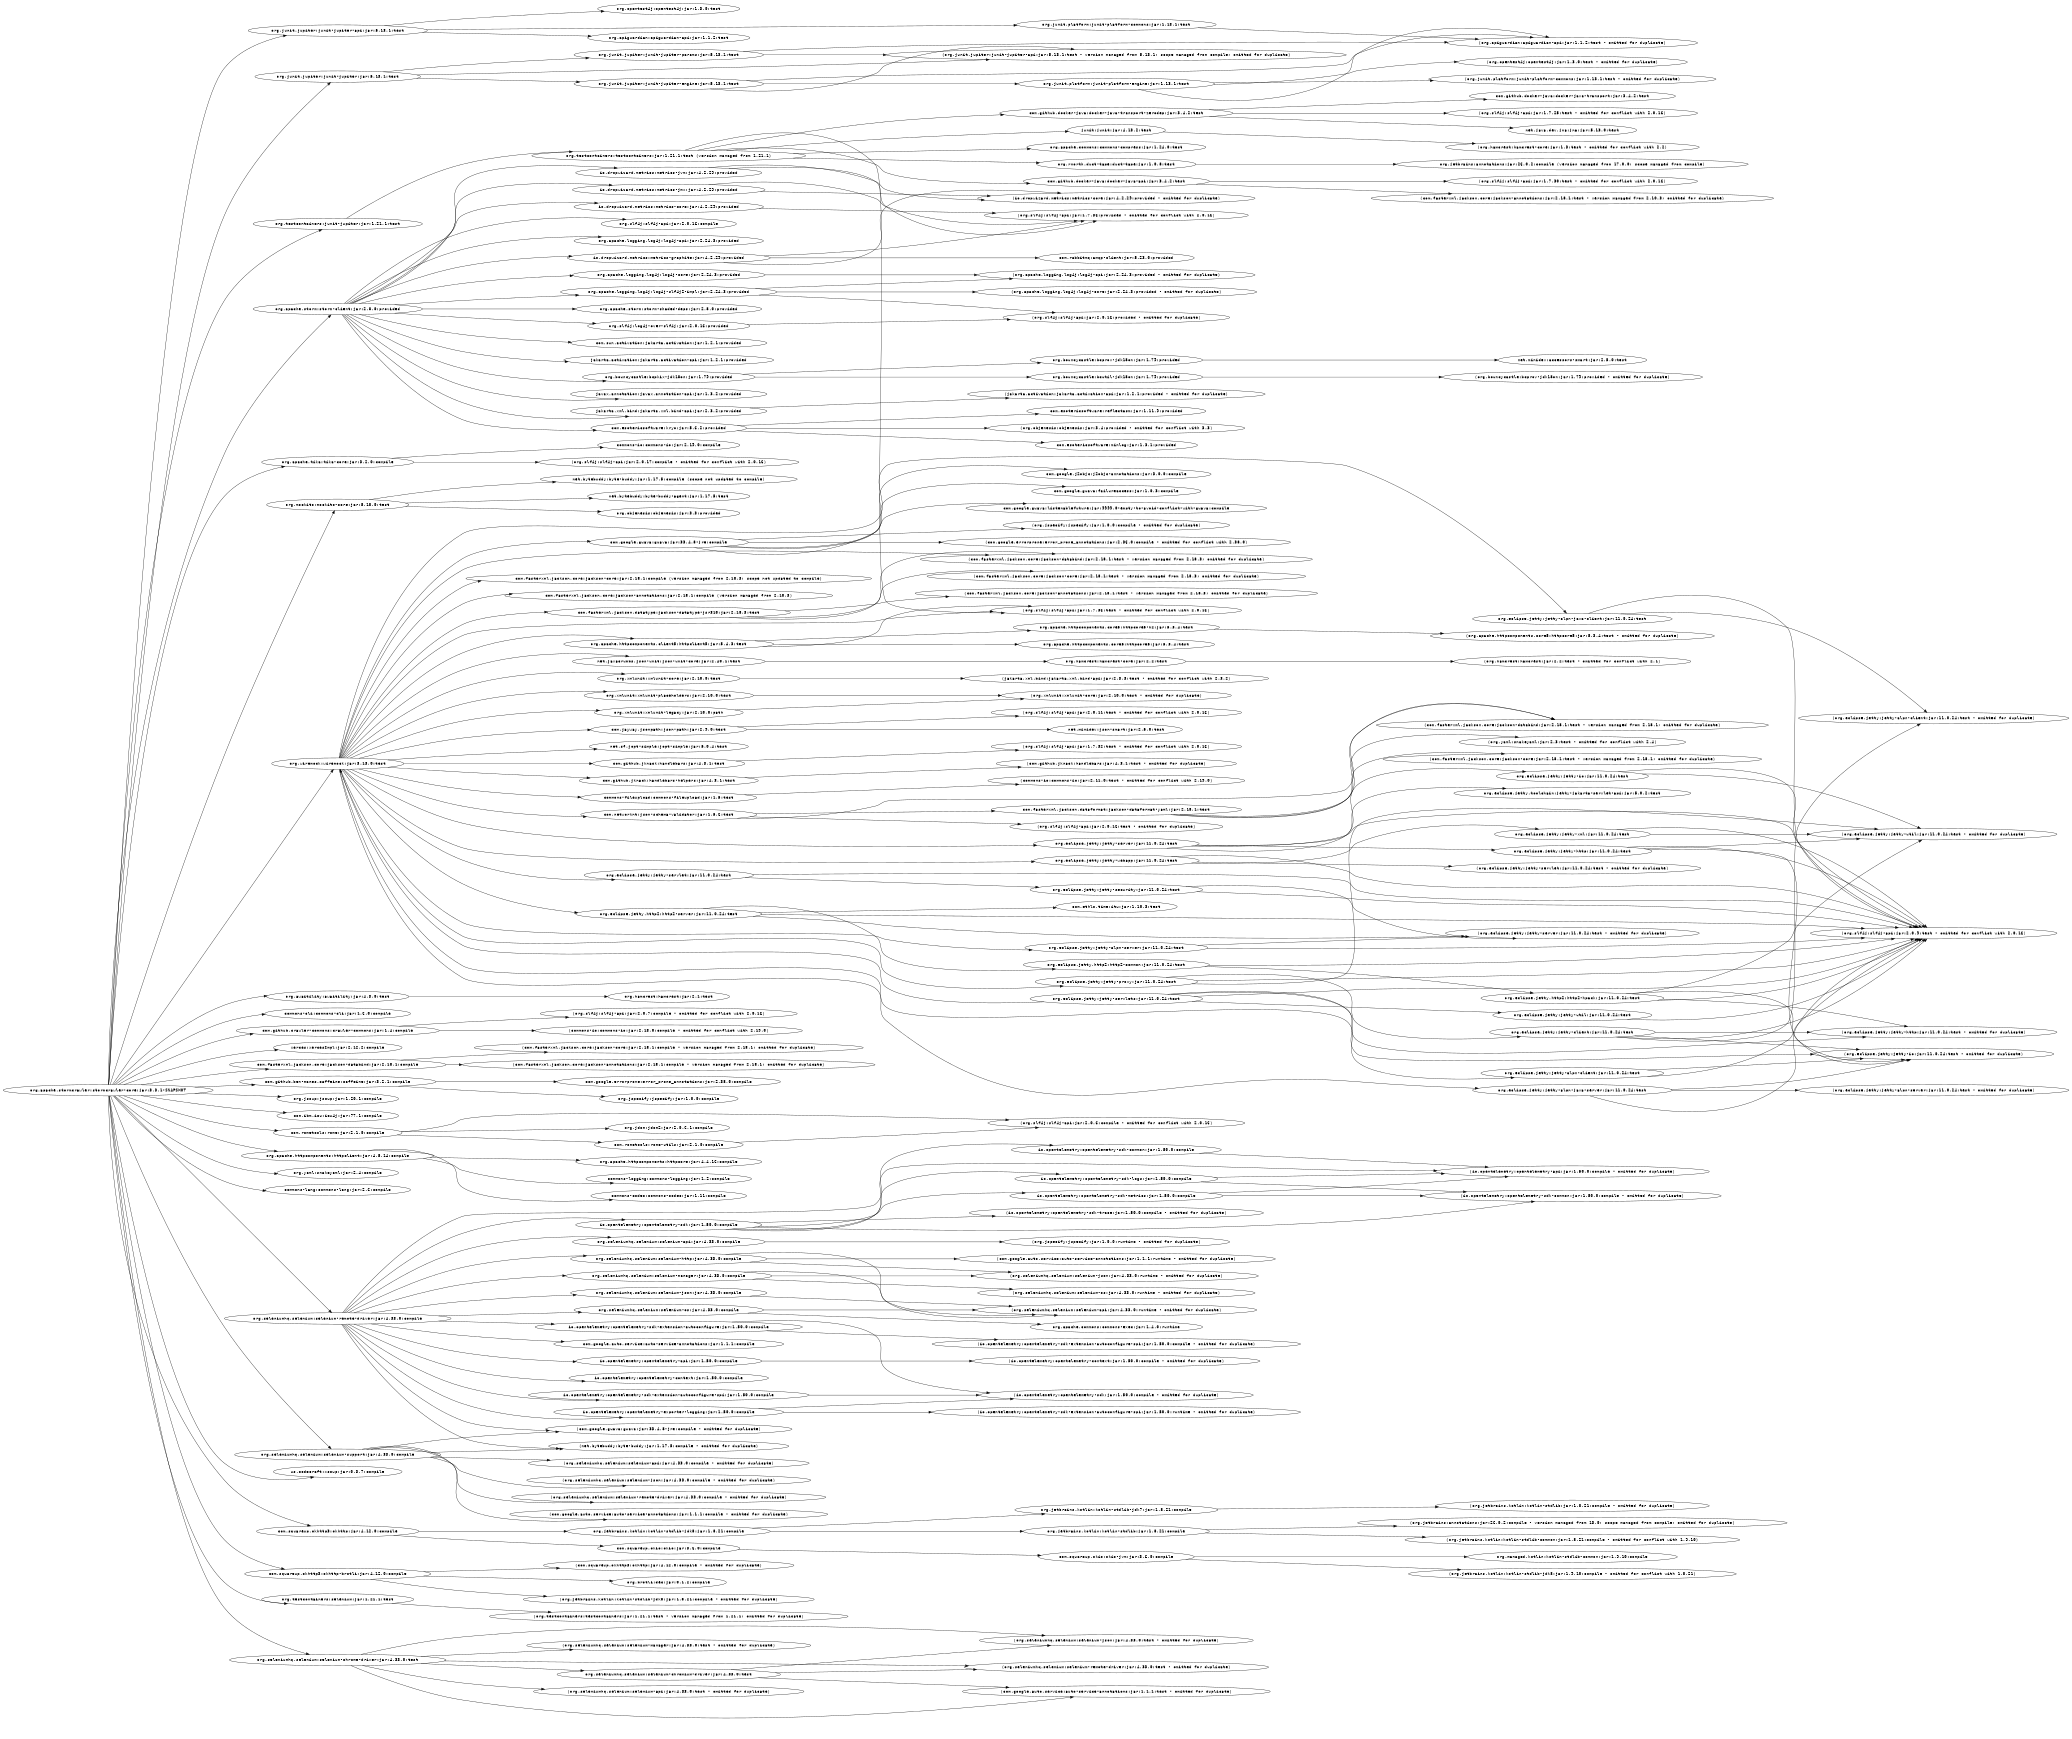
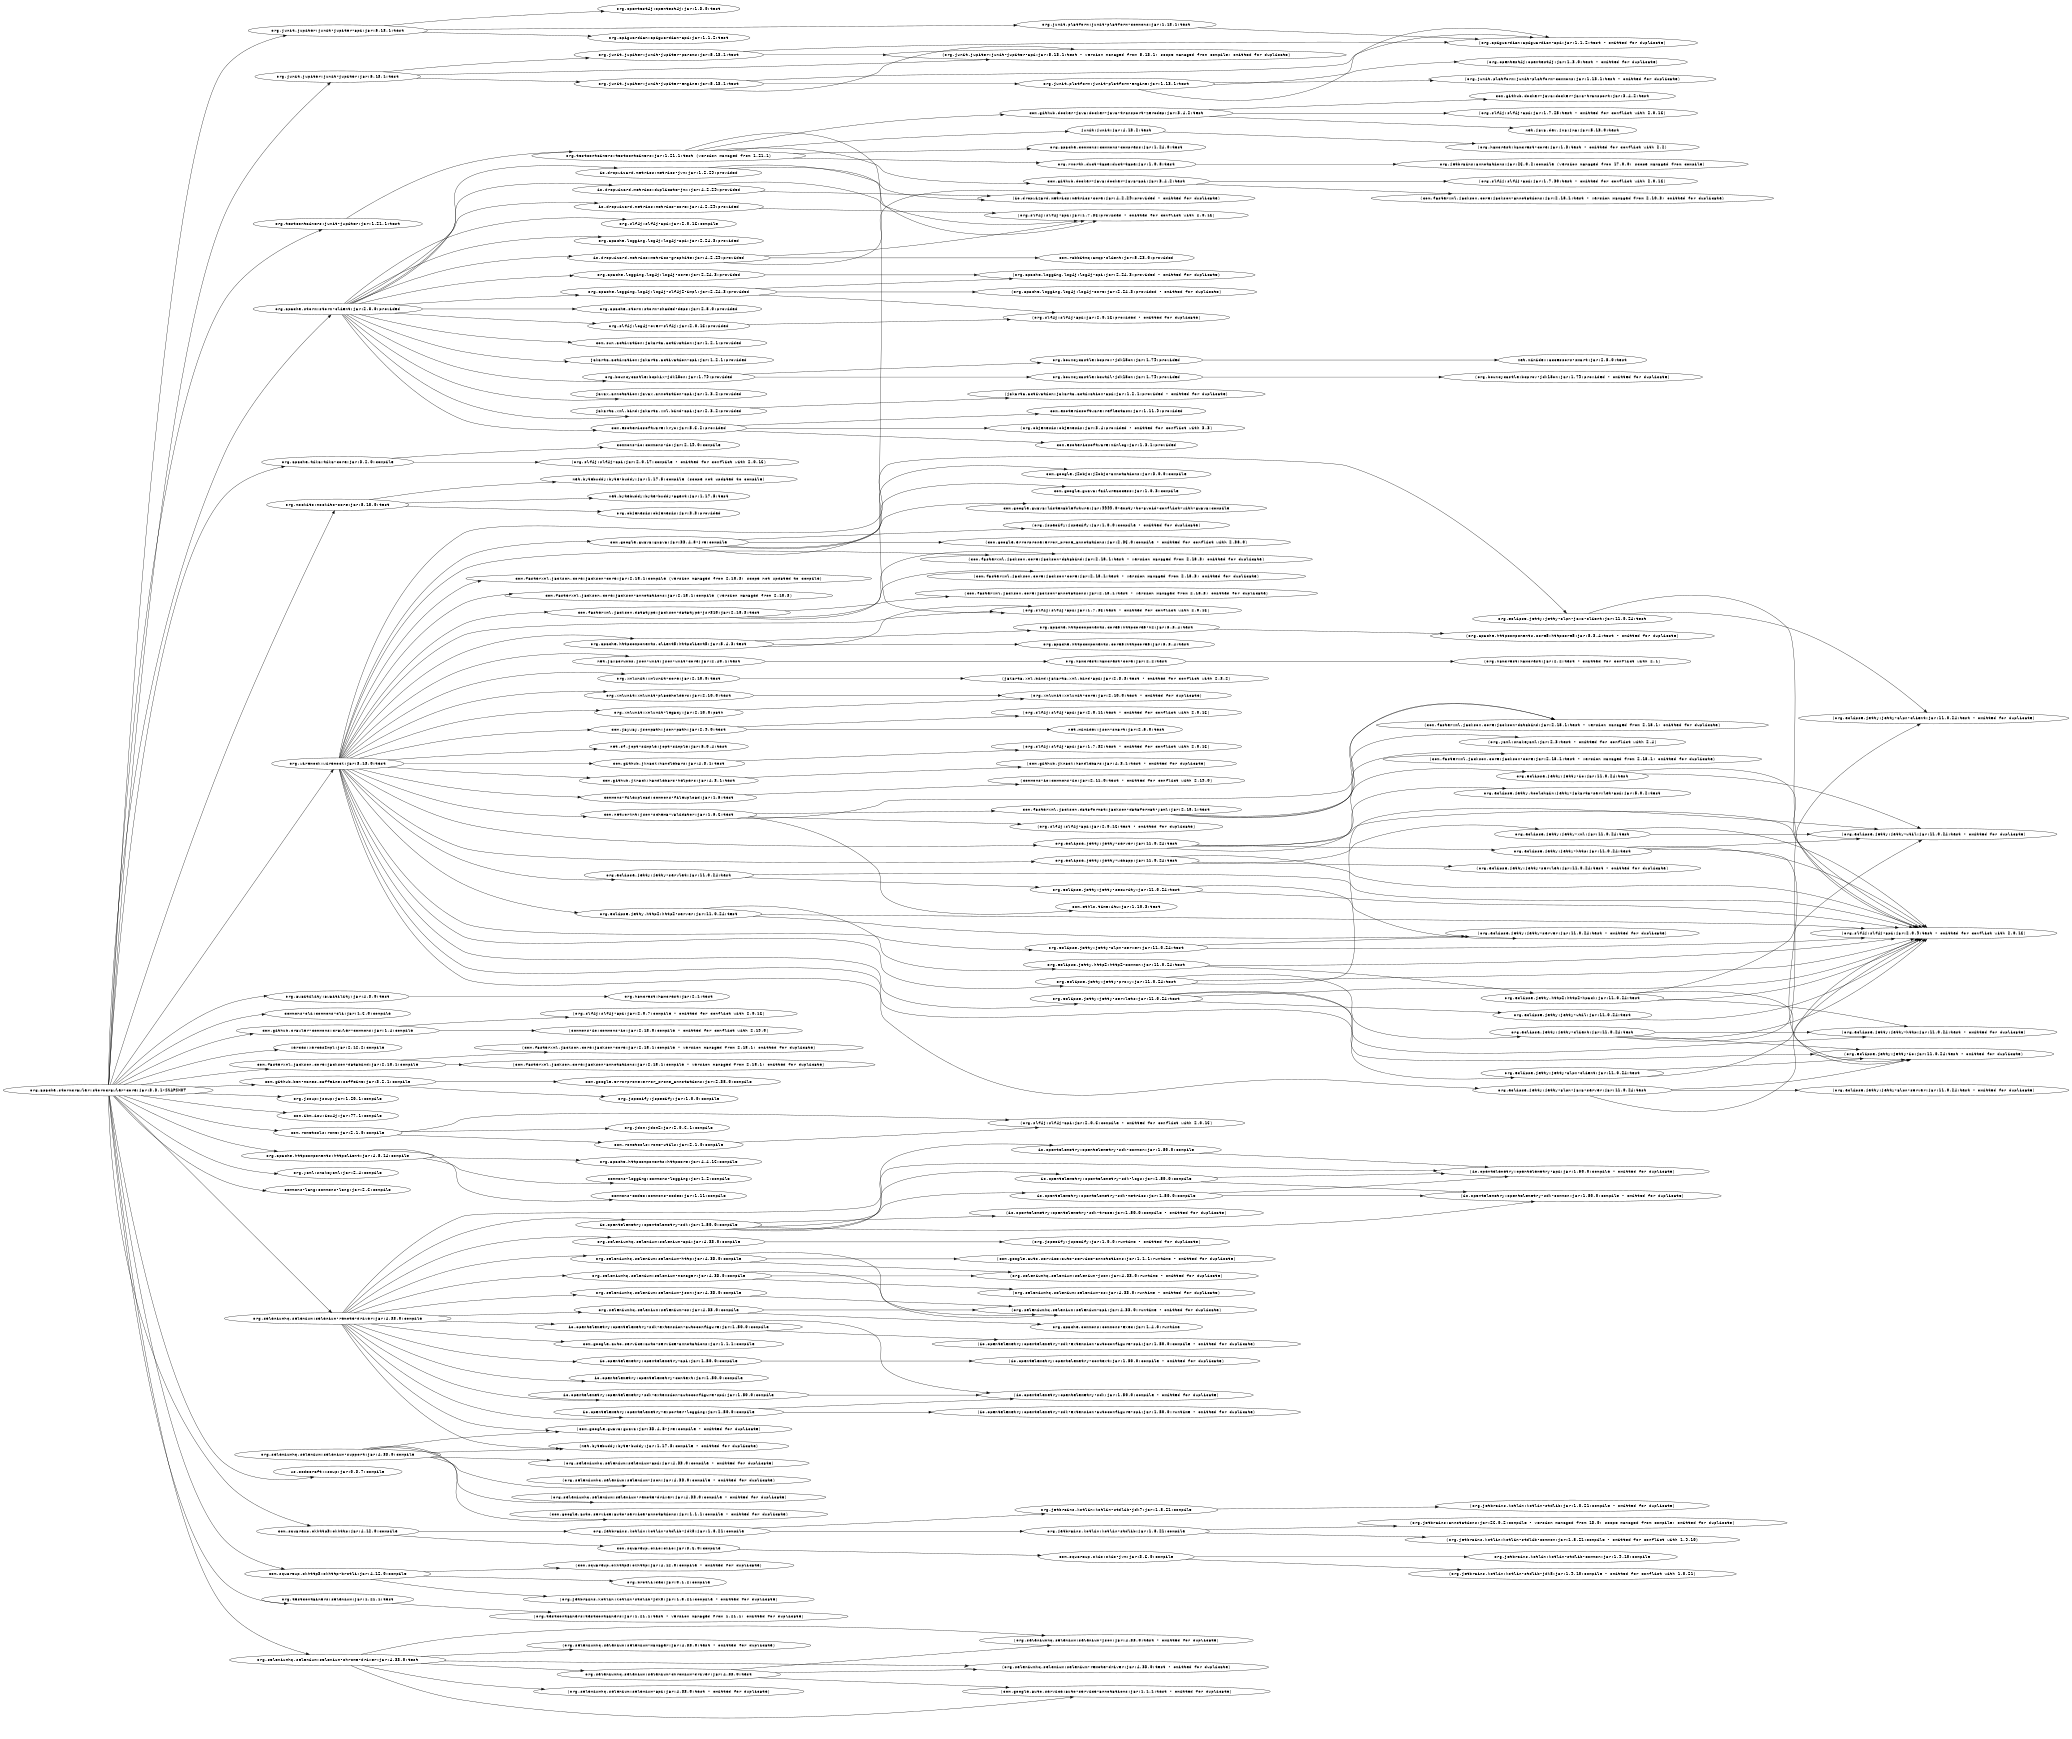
node "io.dropwizard.metrics:metrics-jvm:jar:4.2.29:provided": label "io.dropwizard.metrics:metrics-jvm:jar:4.2.29:provided" -> "io.dropwizard.metrics:metrics-jvm:jar:1.2.29:provided"
node "io.dropwizard.metrics:metrics-jmx:jar:4.2.29:provided": label "io.dropwizard.metrics:metrics-jmx:jar:4.2.29:provided" -> "io.dropwizard.metrics:duplicate-jmx:jar:4.2.29:provided"
edge "org.eclipse.jetty.http2:http2-server:jar:11.0.24:test" -> "com.ethlo.time:itu:jar:1.10.3:test": now "com.networknt:json-schema-validator:jar:1.5.6:test" -> "com.ethlo.time:itu:jar:1.10.3:test"
edge "org.eclipse.jetty:jetty-servlets:jar:11.0.24:test" -> "org.wiremock:wiremock:jar:3.13.0:test": reversed
edge "org.apache.stormcrawler:stormcrawler-core:jar:3.3.1-SNAPSHOT" -> "org.seleniumhq.selenium:selenium-support:jar:4.33.0:compile": removed
node "org.managed.kotlin:kotlin-stdlib-common:jar:1.9.10:compile": label "org.managed.kotlin:kotlin-stdlib-common:jar:1.9.10:compile" -> "org.jetbrains.kotlin:kotlin-stdlib-common:jar:1.9.10:compile"
